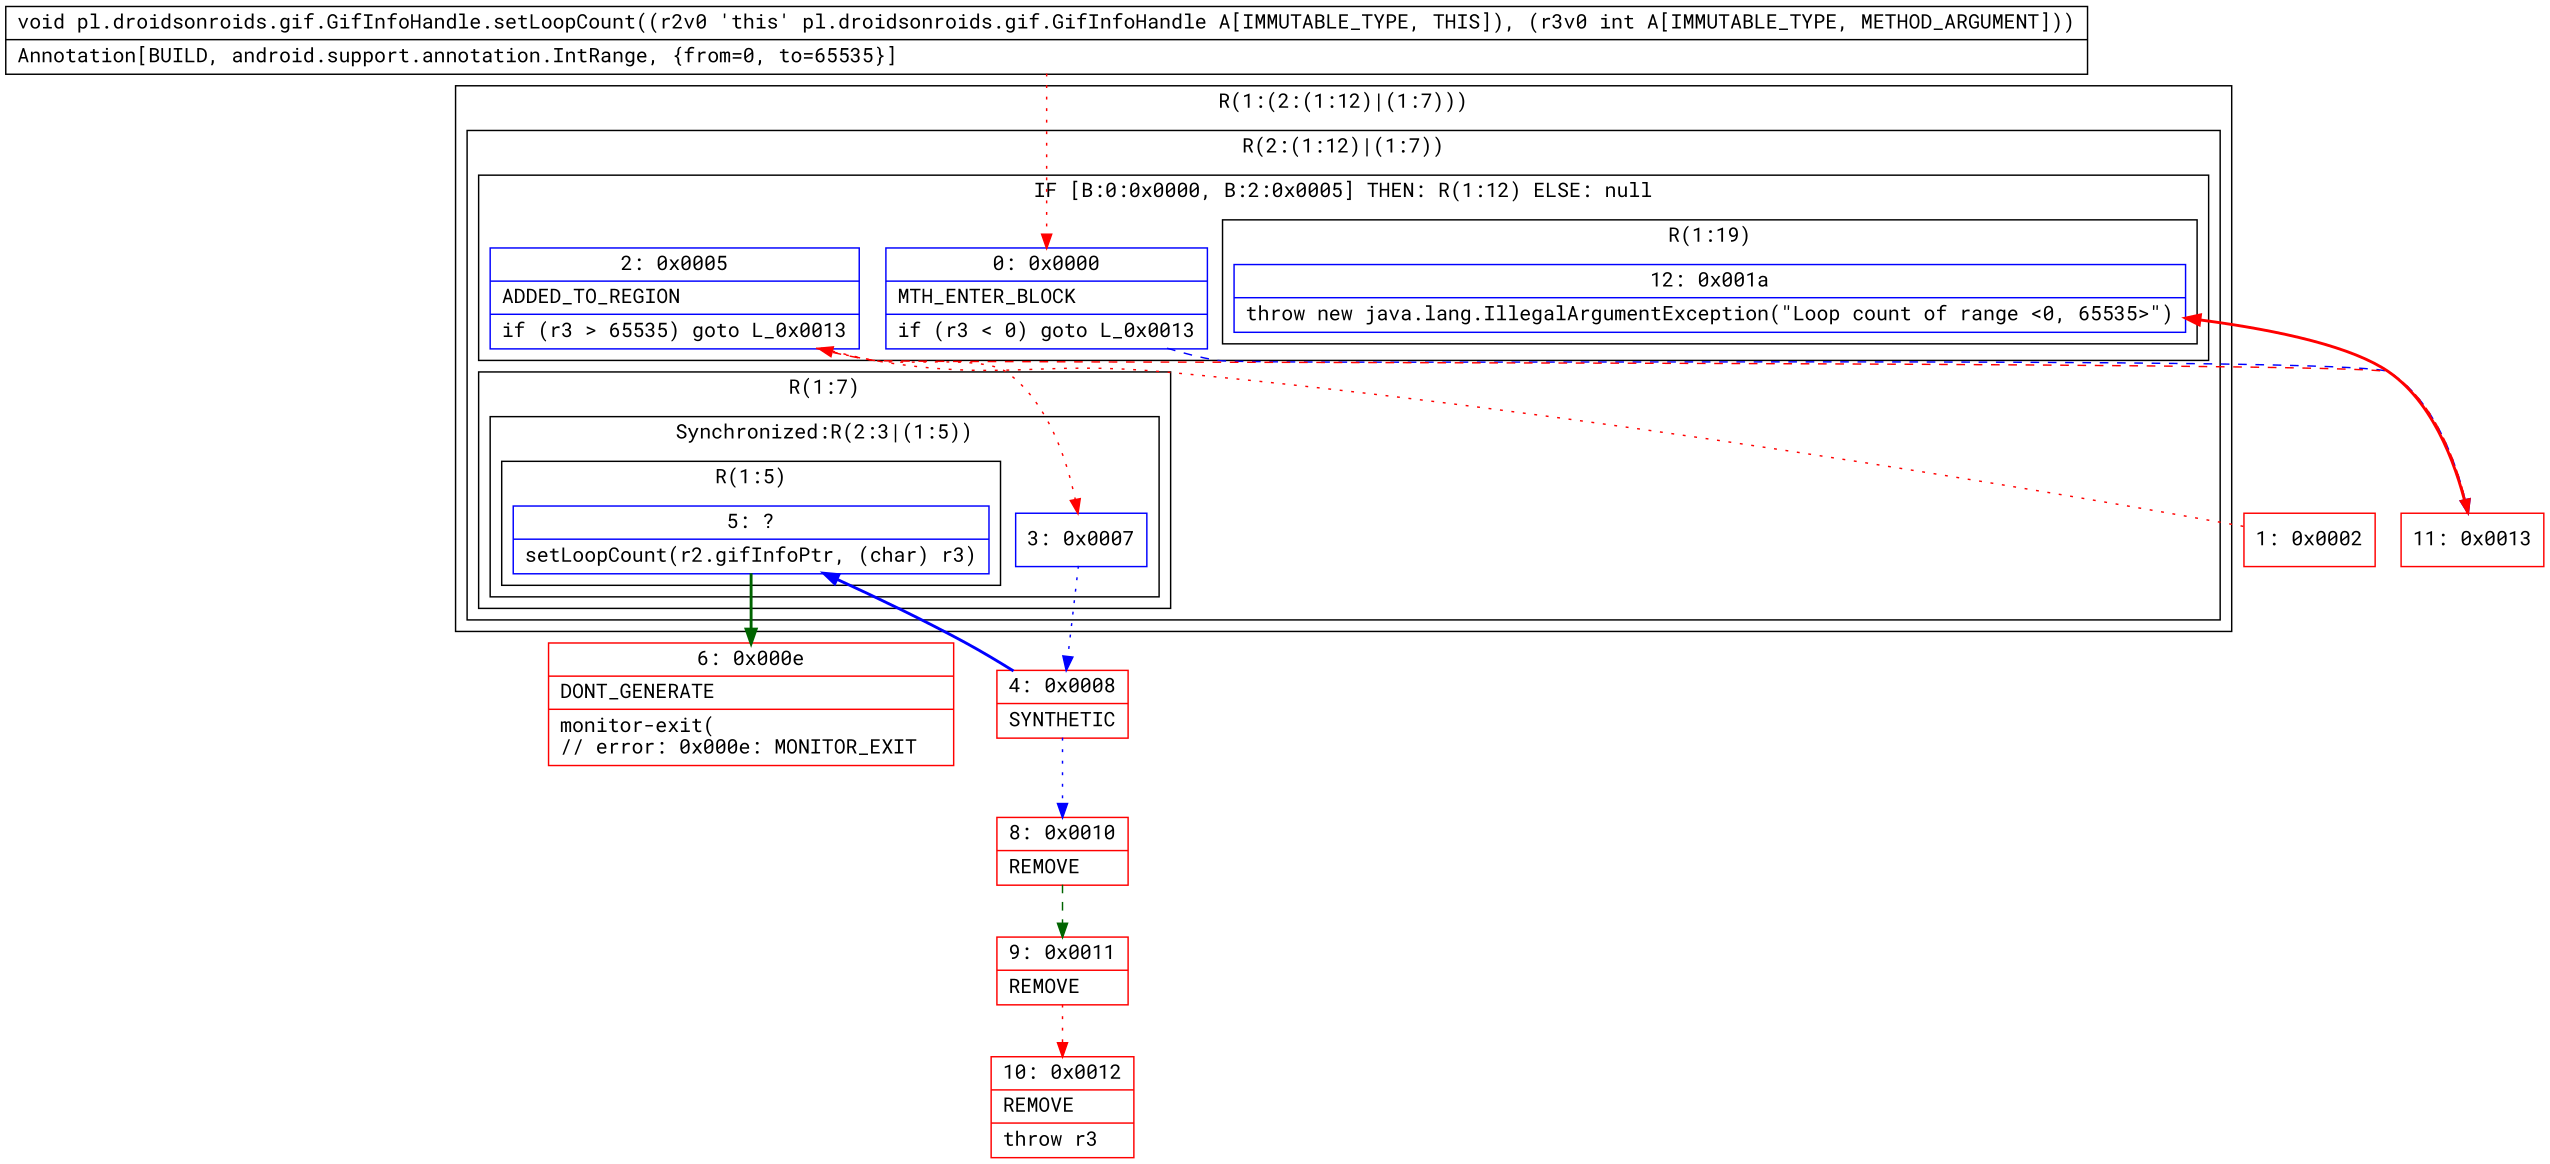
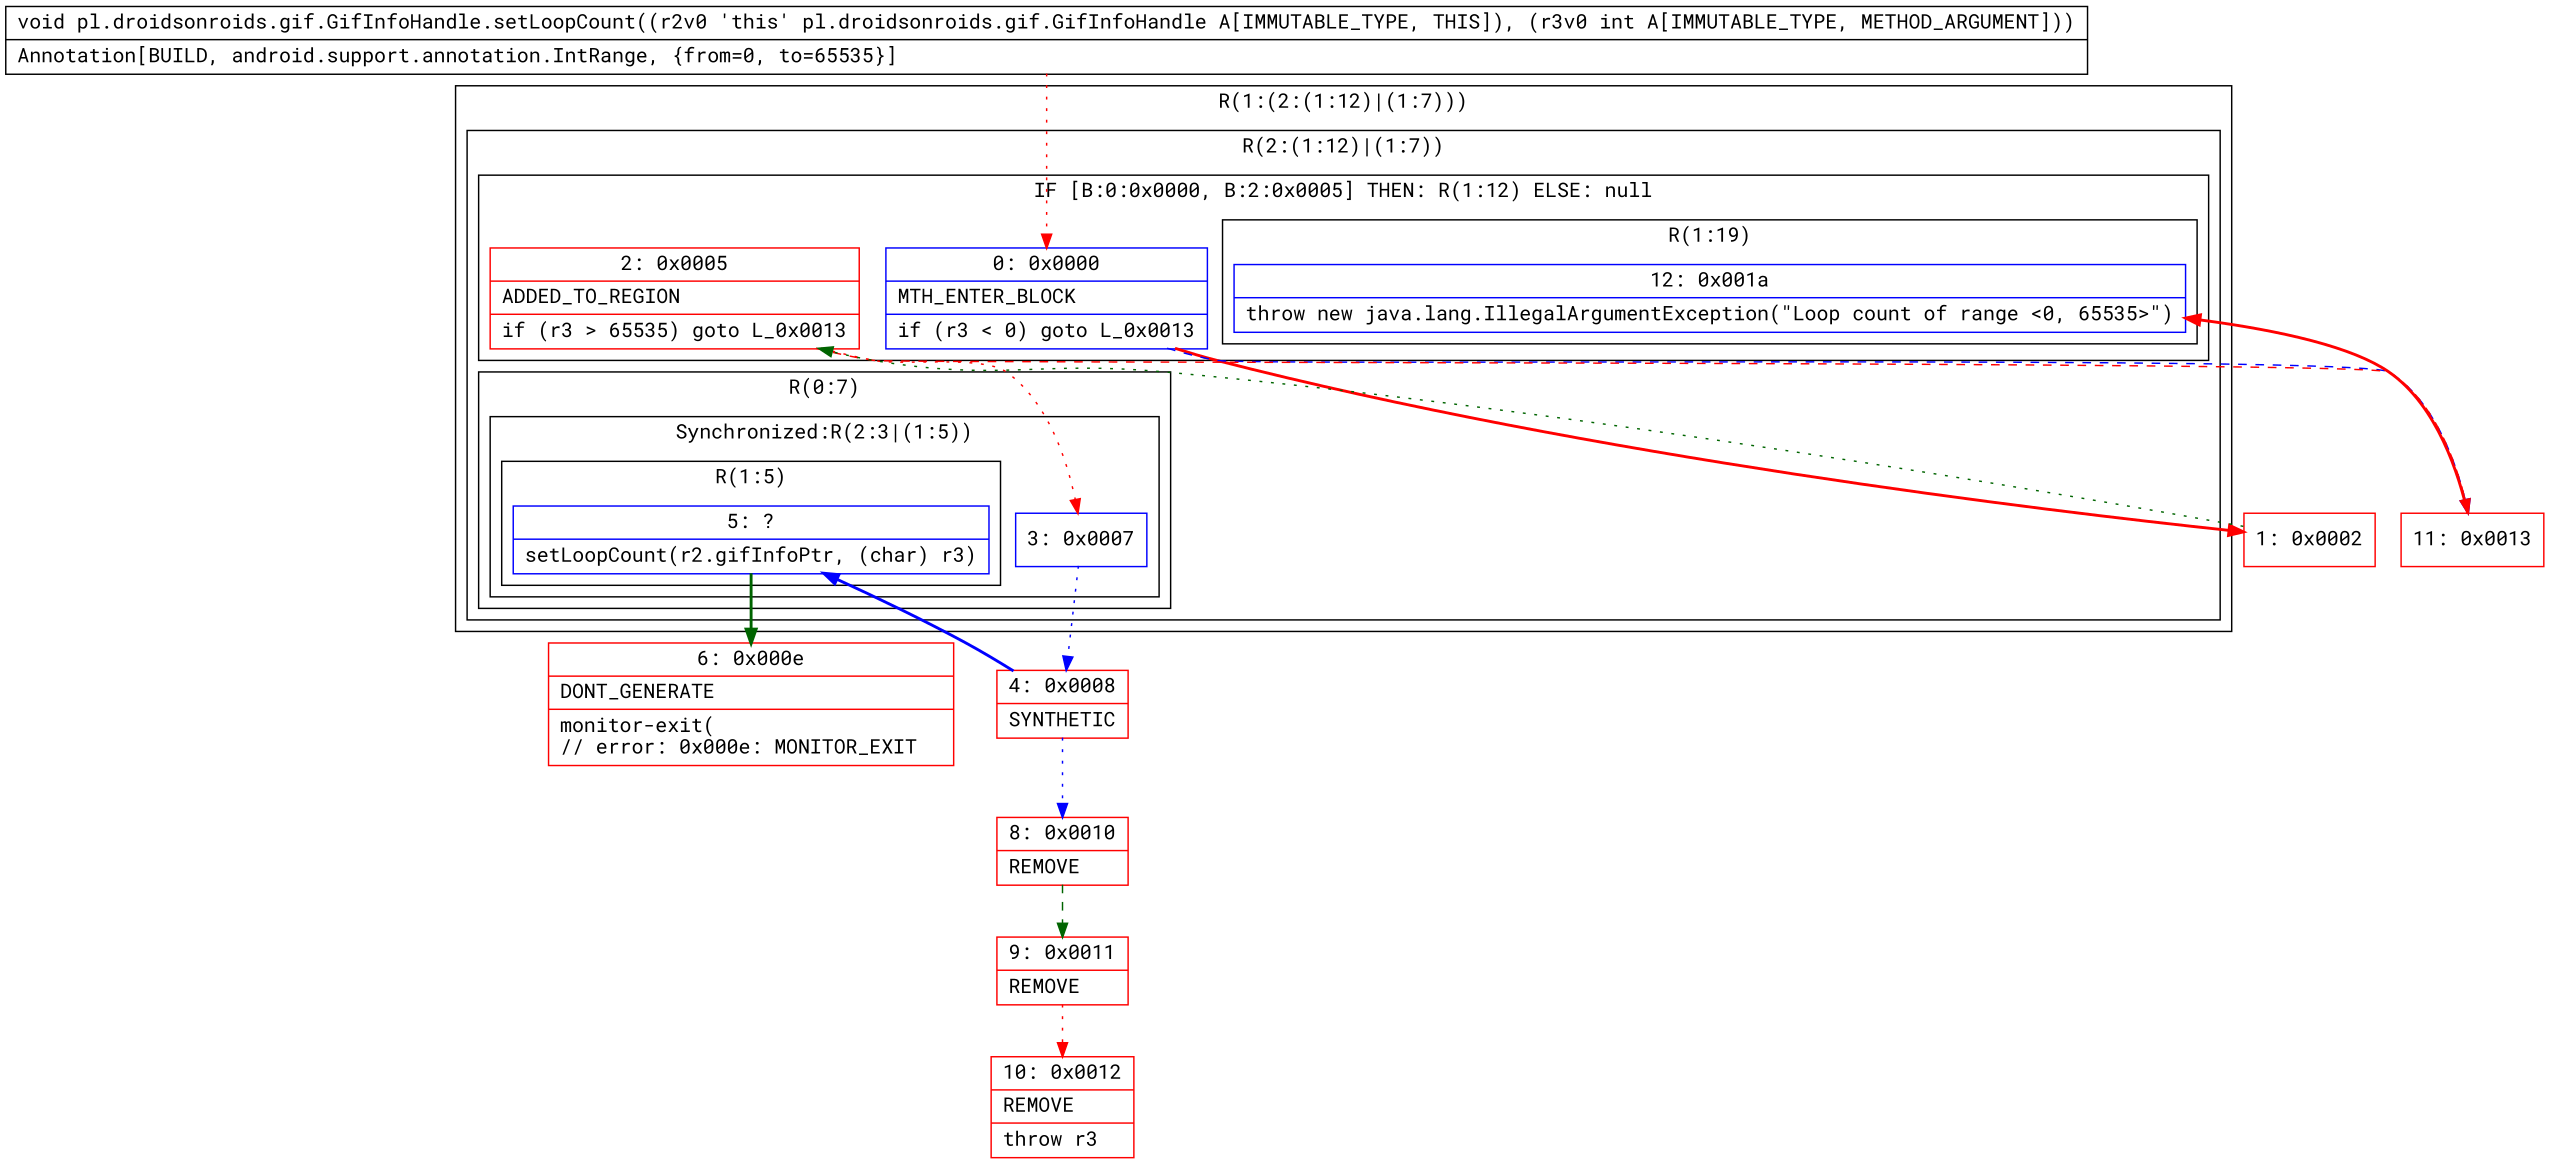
node "2: 0x0005": color blue -> red
cluster "R(1:7)": label "R(1:7)" -> "R(0:7)"
edge "1: 0x0002" -> "2: 0x0005": color red -> darkgreen
edge "0: 0x0000" -> "1: 0x0002": added
